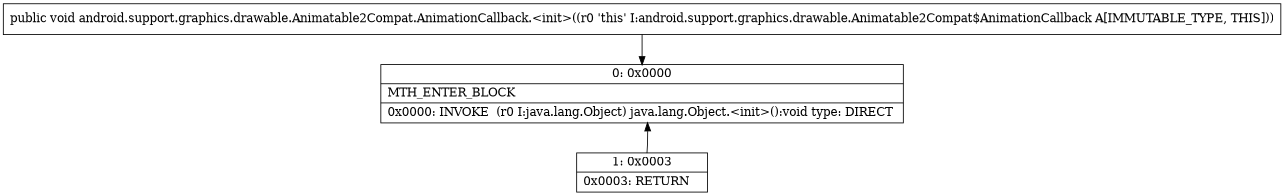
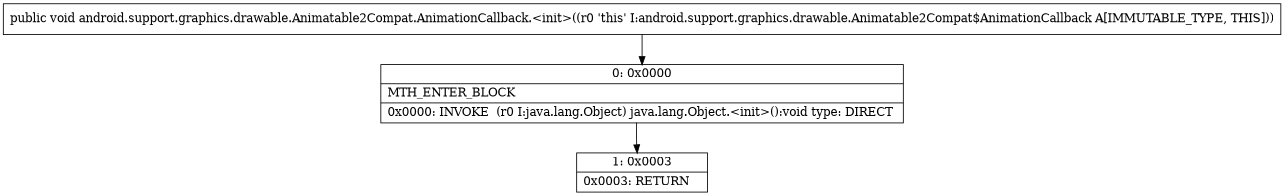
edge "1: 0x0003" -> "0: 0x0000": reversed
